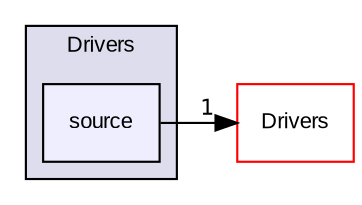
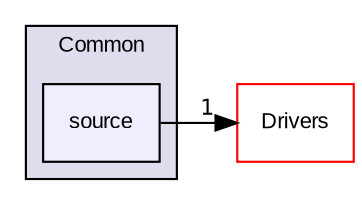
cluster "Drivers": label "Drivers" -> "Common"
